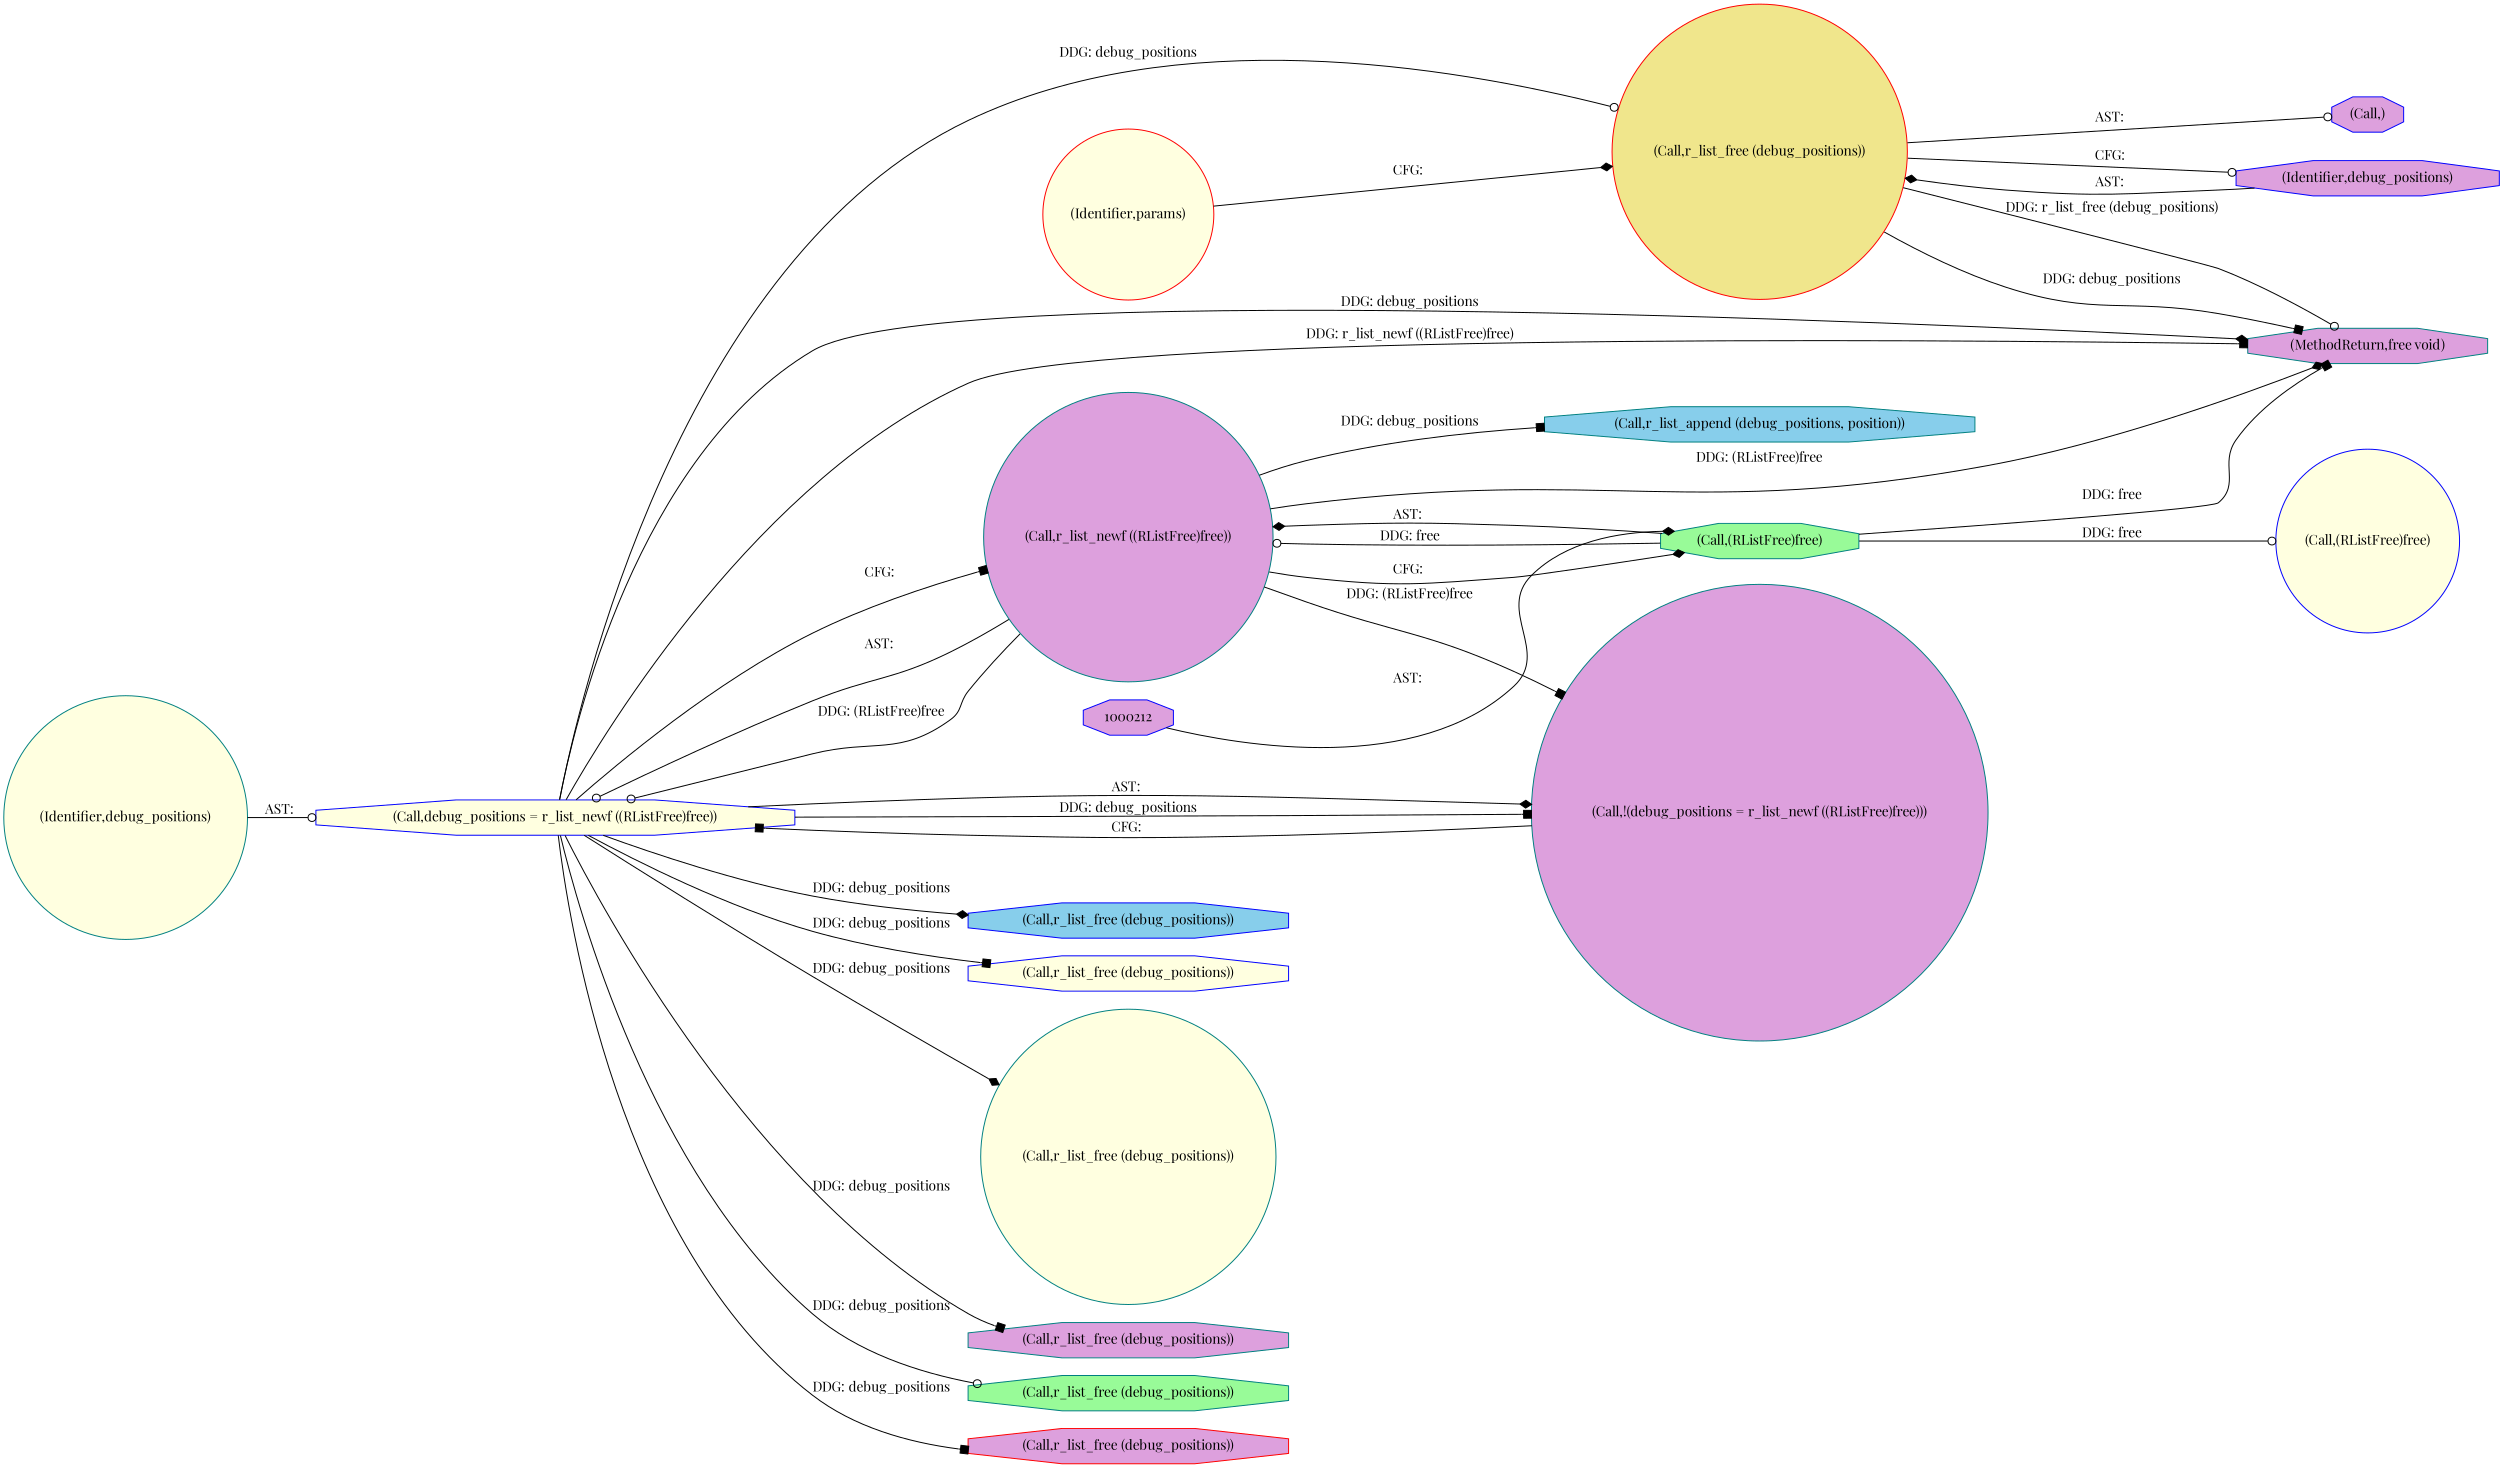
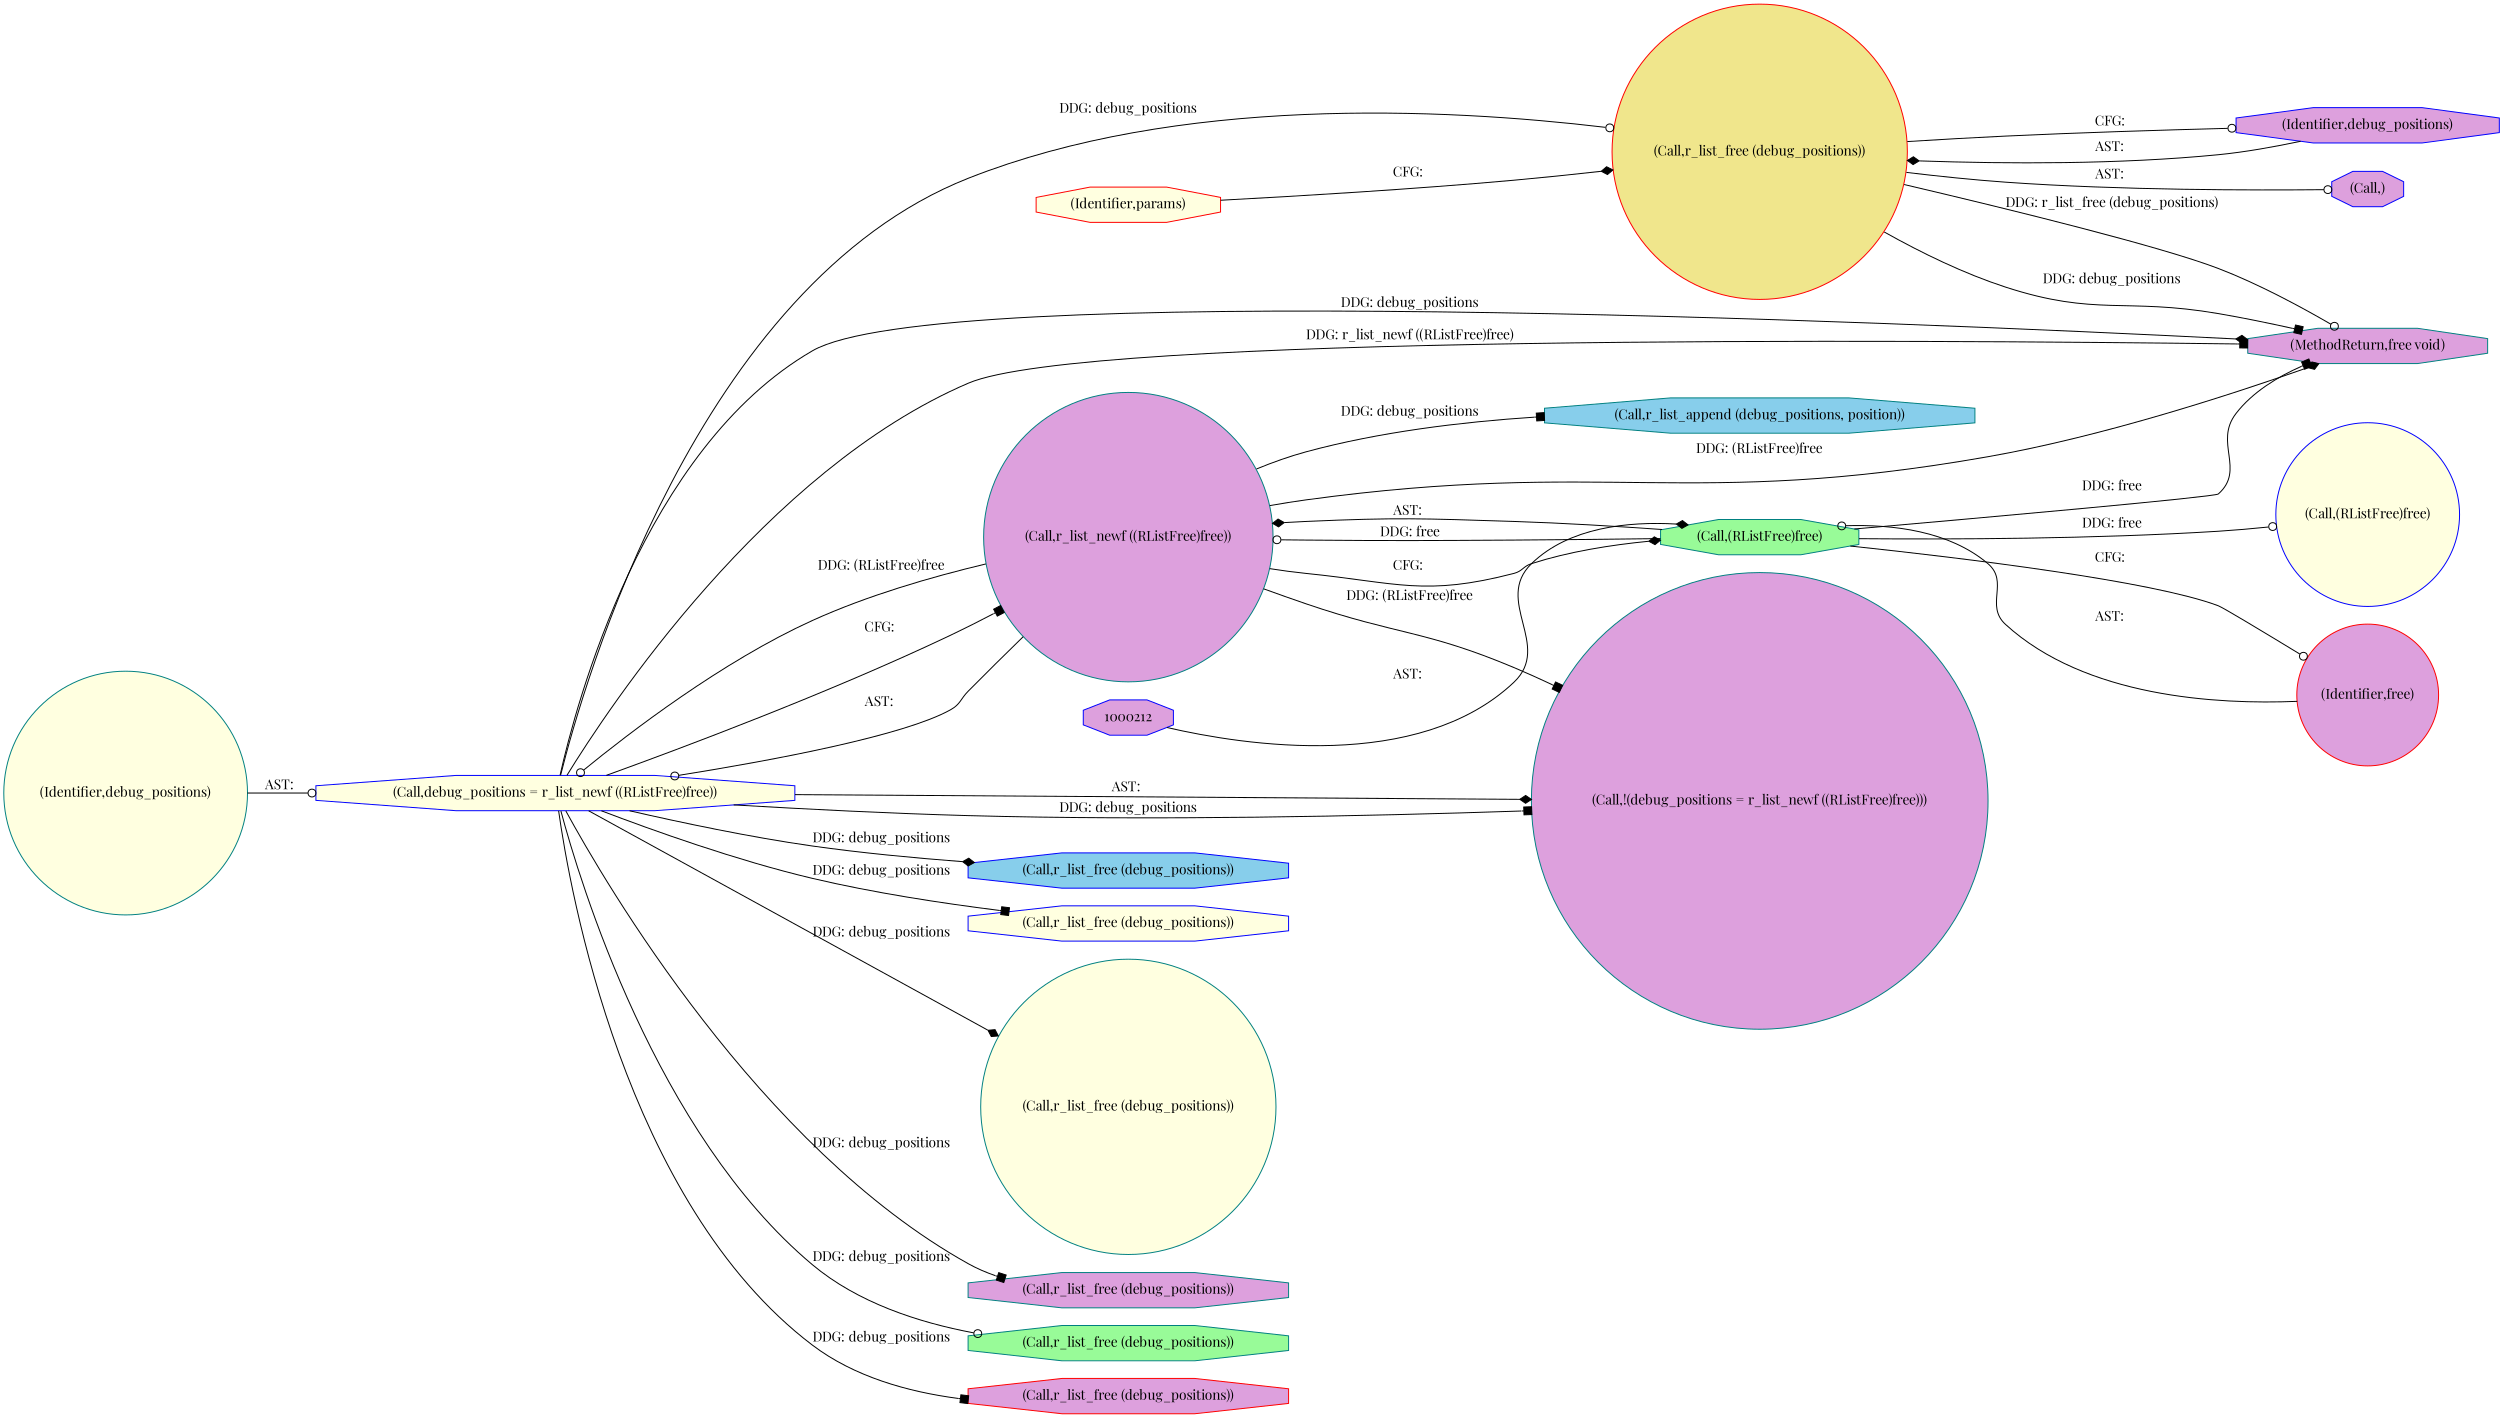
node "(Identifier,params)": shape circle -> octagon
node "(Identifier,free)": added
edge "(Call,!(debug_positions = r_list_newf ((RListFree)free)))" -> "(Call,debug_positions = r_list_newf ((RListFree)free))": removed, label "CFG:"
